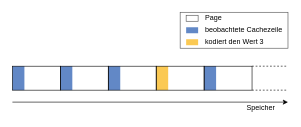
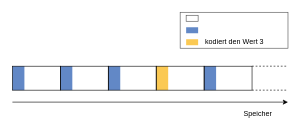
node "Page": removed
node "beobachtete Cachezeile": removed
node "Speicher": moved (261, 108) -> (258, 114)
